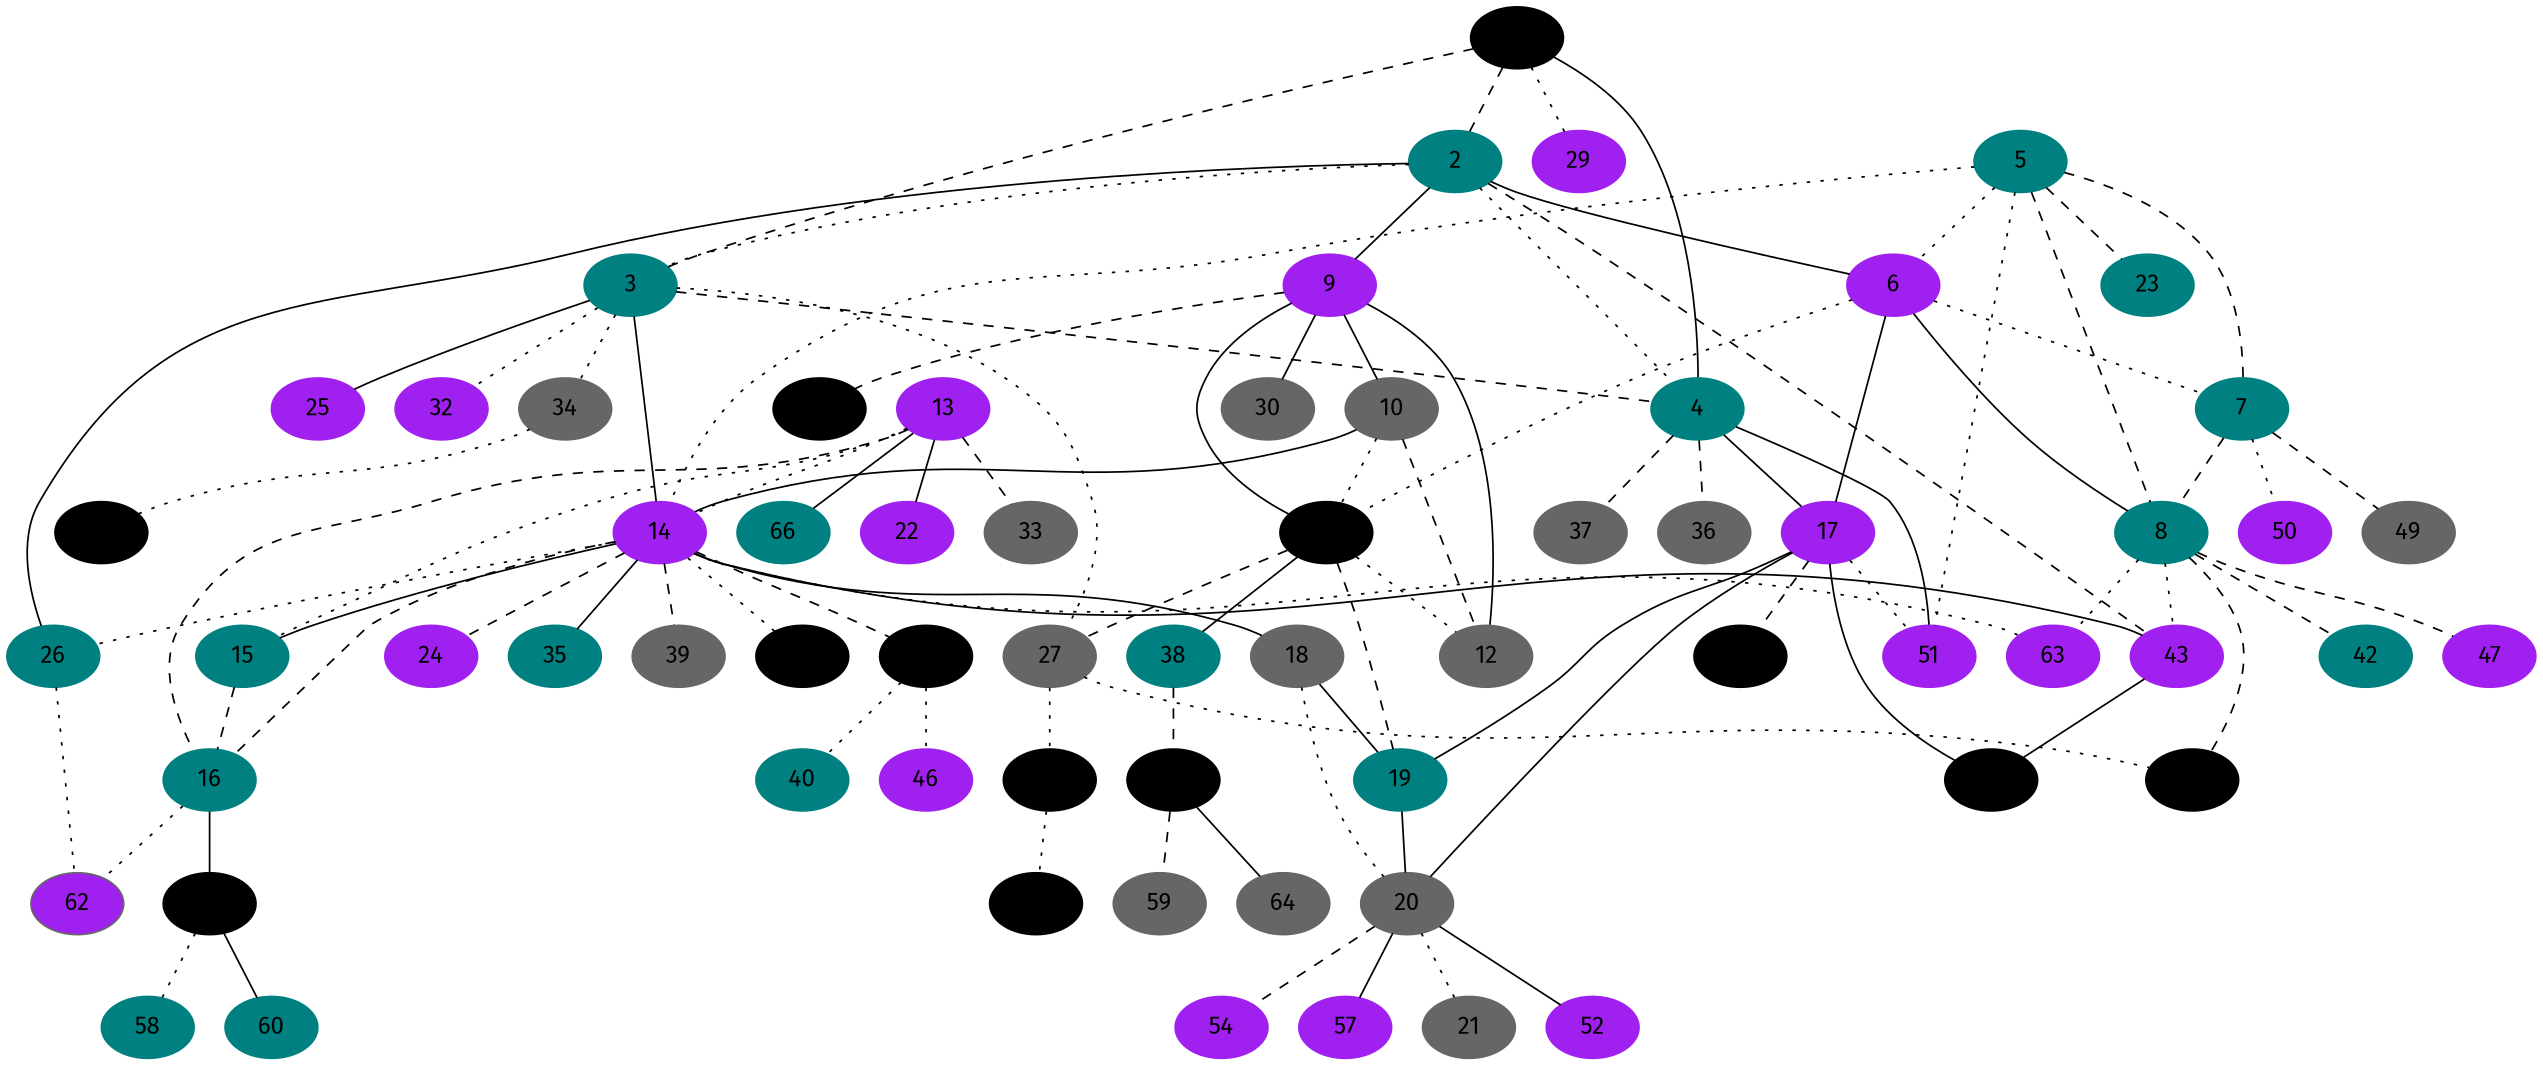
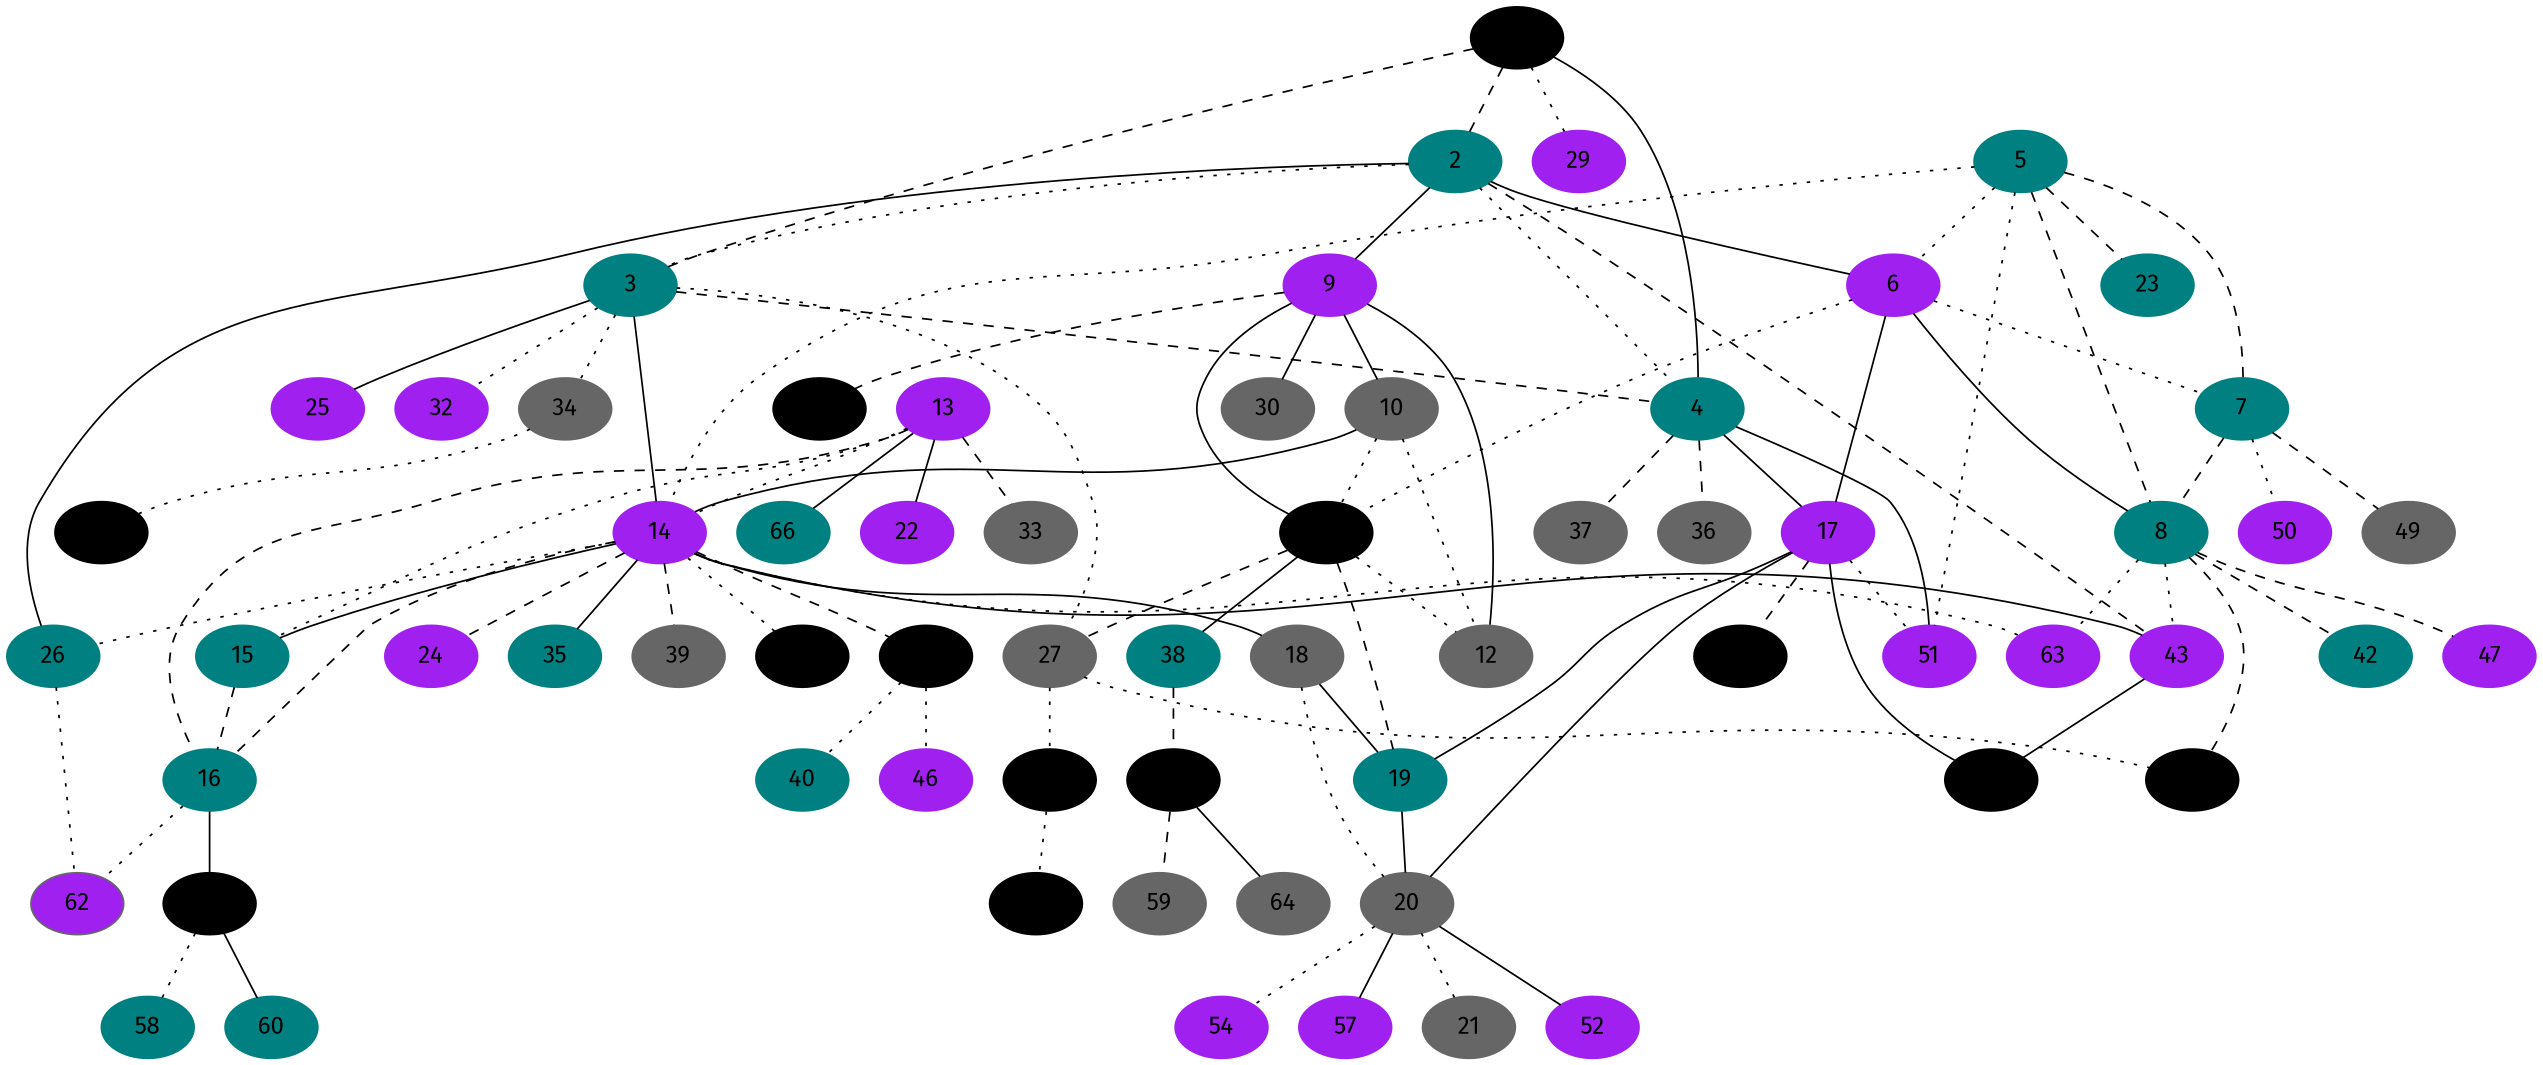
edge "10" -- "12": style dashed -> dotted
edge "20" -- "54": style dashed -> dotted
